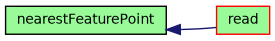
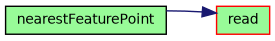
edge "read" -> "nearestFeaturePoint": reversed
